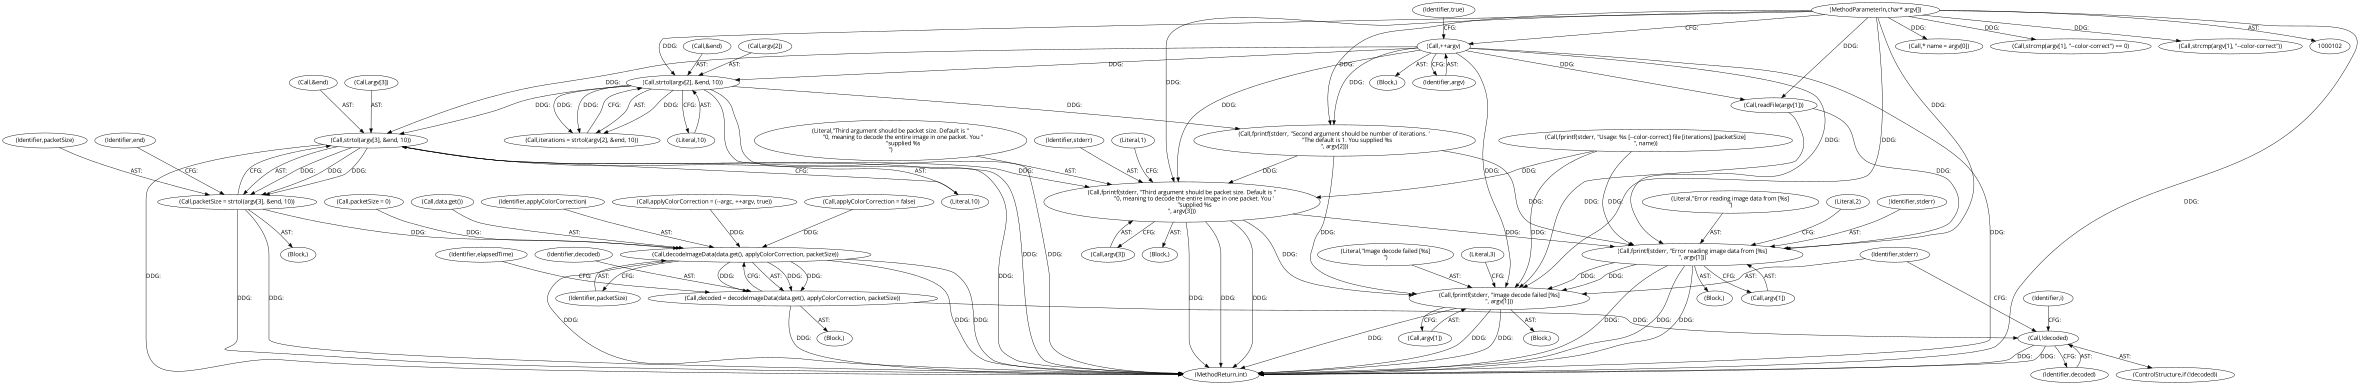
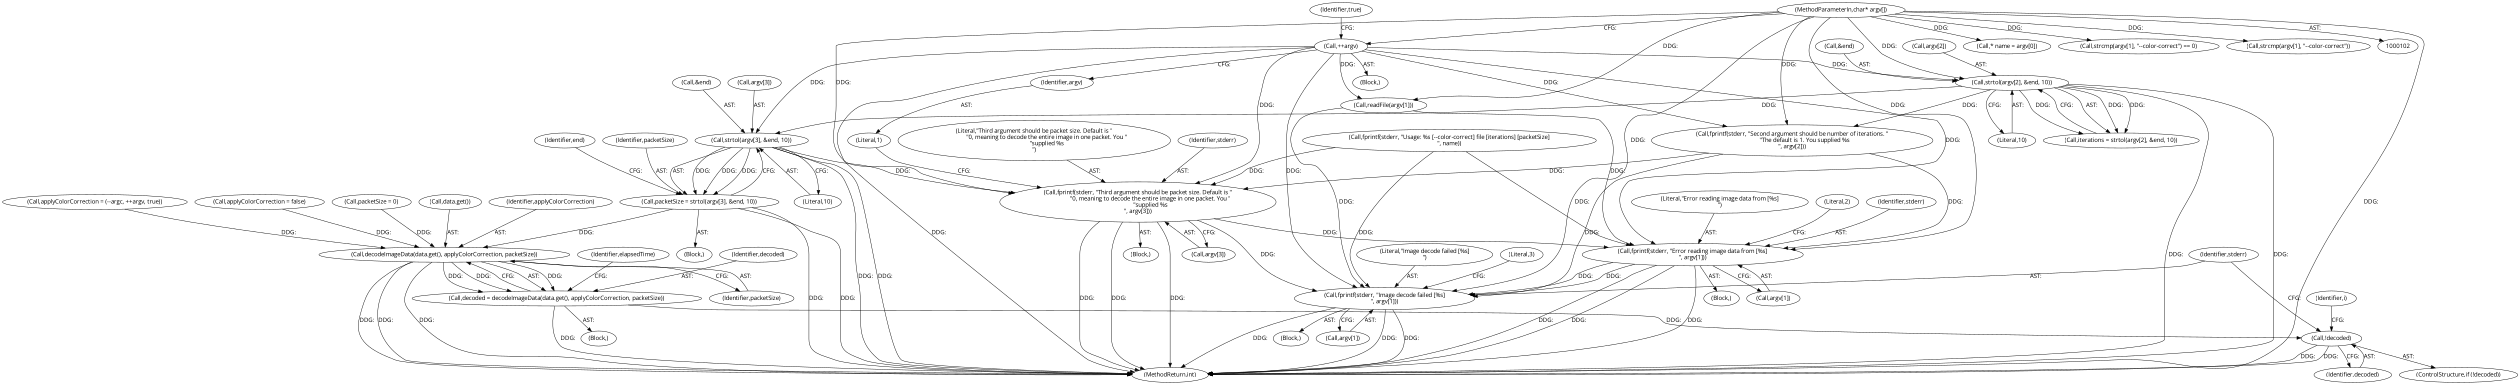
edge "(Identifier,argv)" -> "(Call,++argv)": now "(Identifier,argv)" -> "(Literal,1)"
